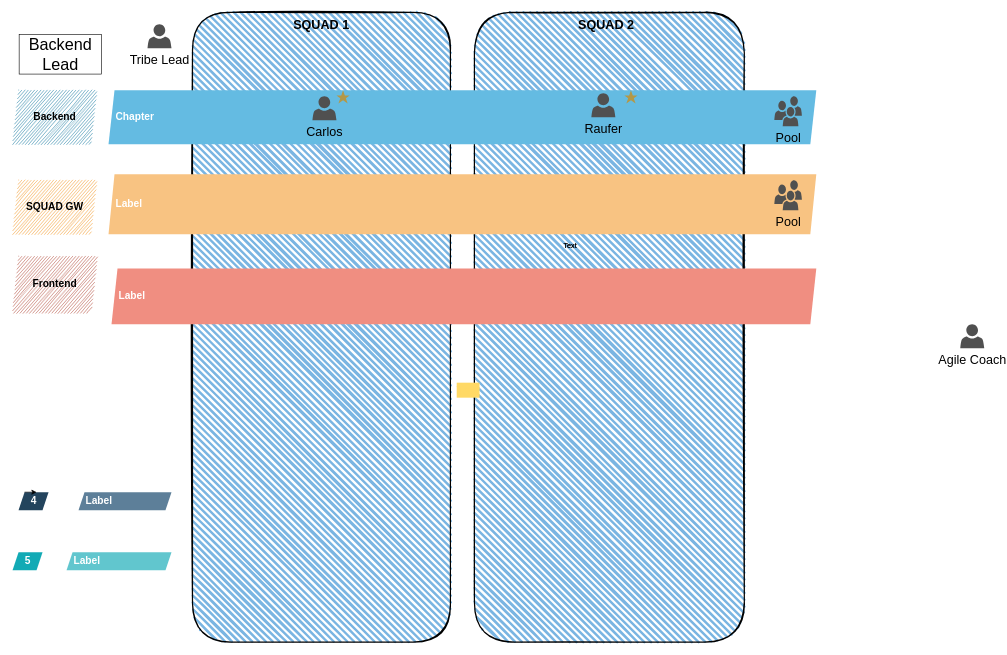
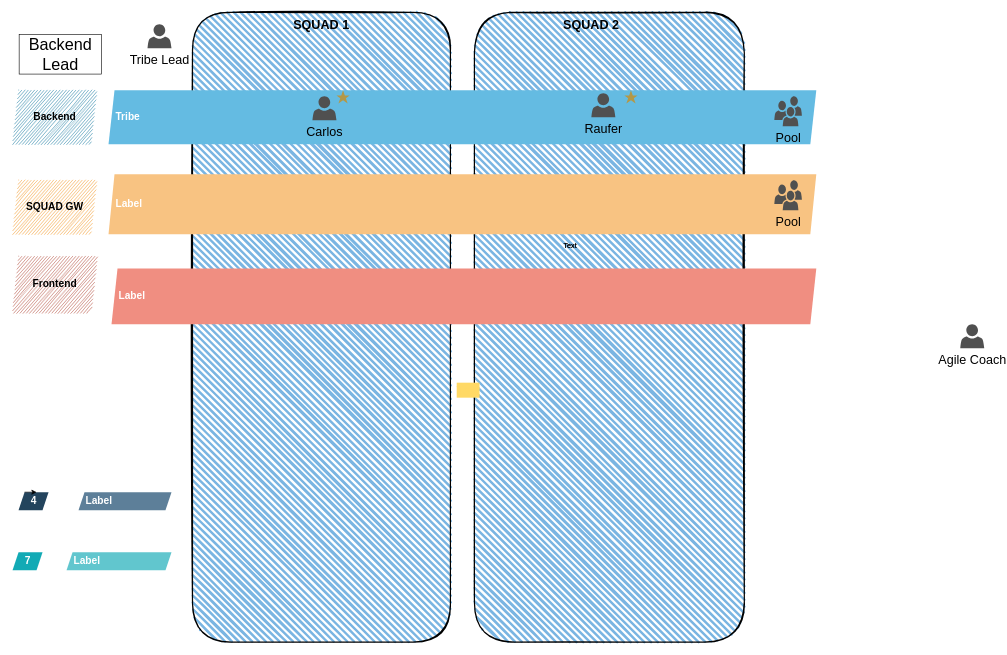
node "SQUAD 2": moved (606, 24) -> (591, 24)
node "Chapter": label "Chapter" -> "Tribe"
node "5": label "5" -> "7"
